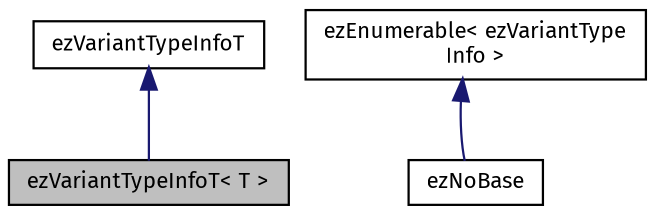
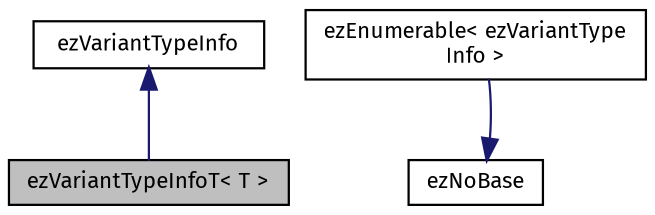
node "ezVariantTypeInfoT": label "ezVariantTypeInfoT" -> "ezVariantTypeInfo"
edge "ezNoBase" -> "ezEnumerable< ezVariantType Info >": reversed
